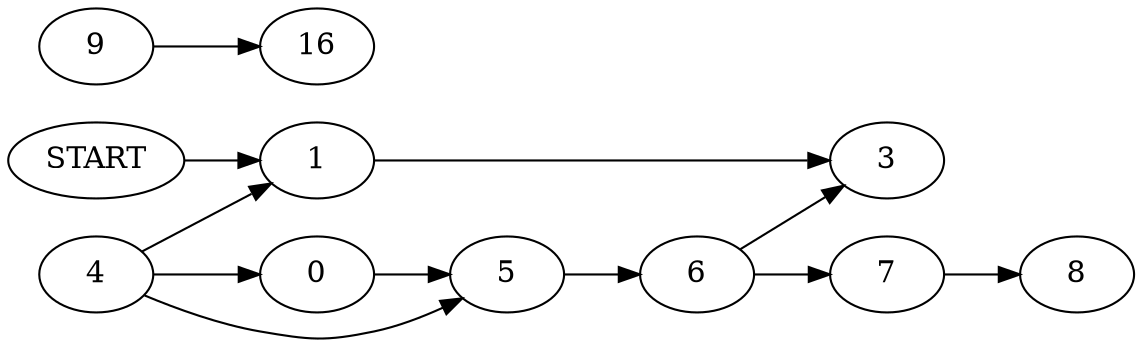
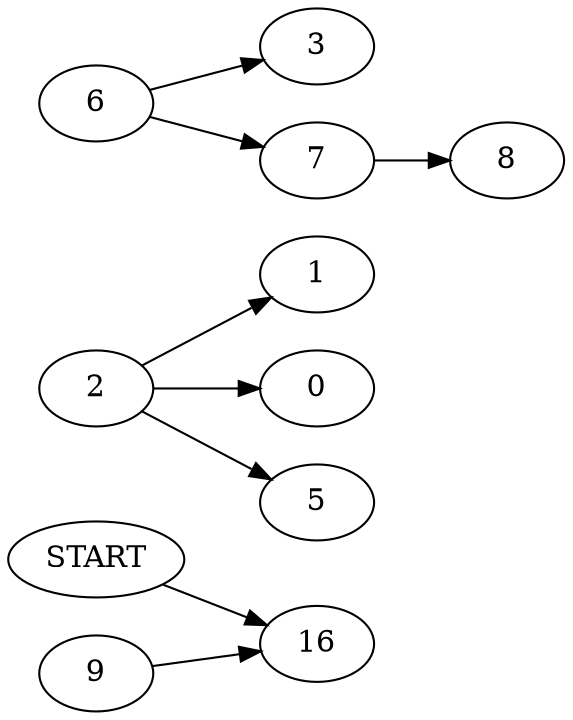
edge "START" -> "1": now "START" -> "16"
edge "1" -> "3": removed
node "4": label "4" -> "2"
edge "0" -> "5": removed
edge "5" -> "6": removed
